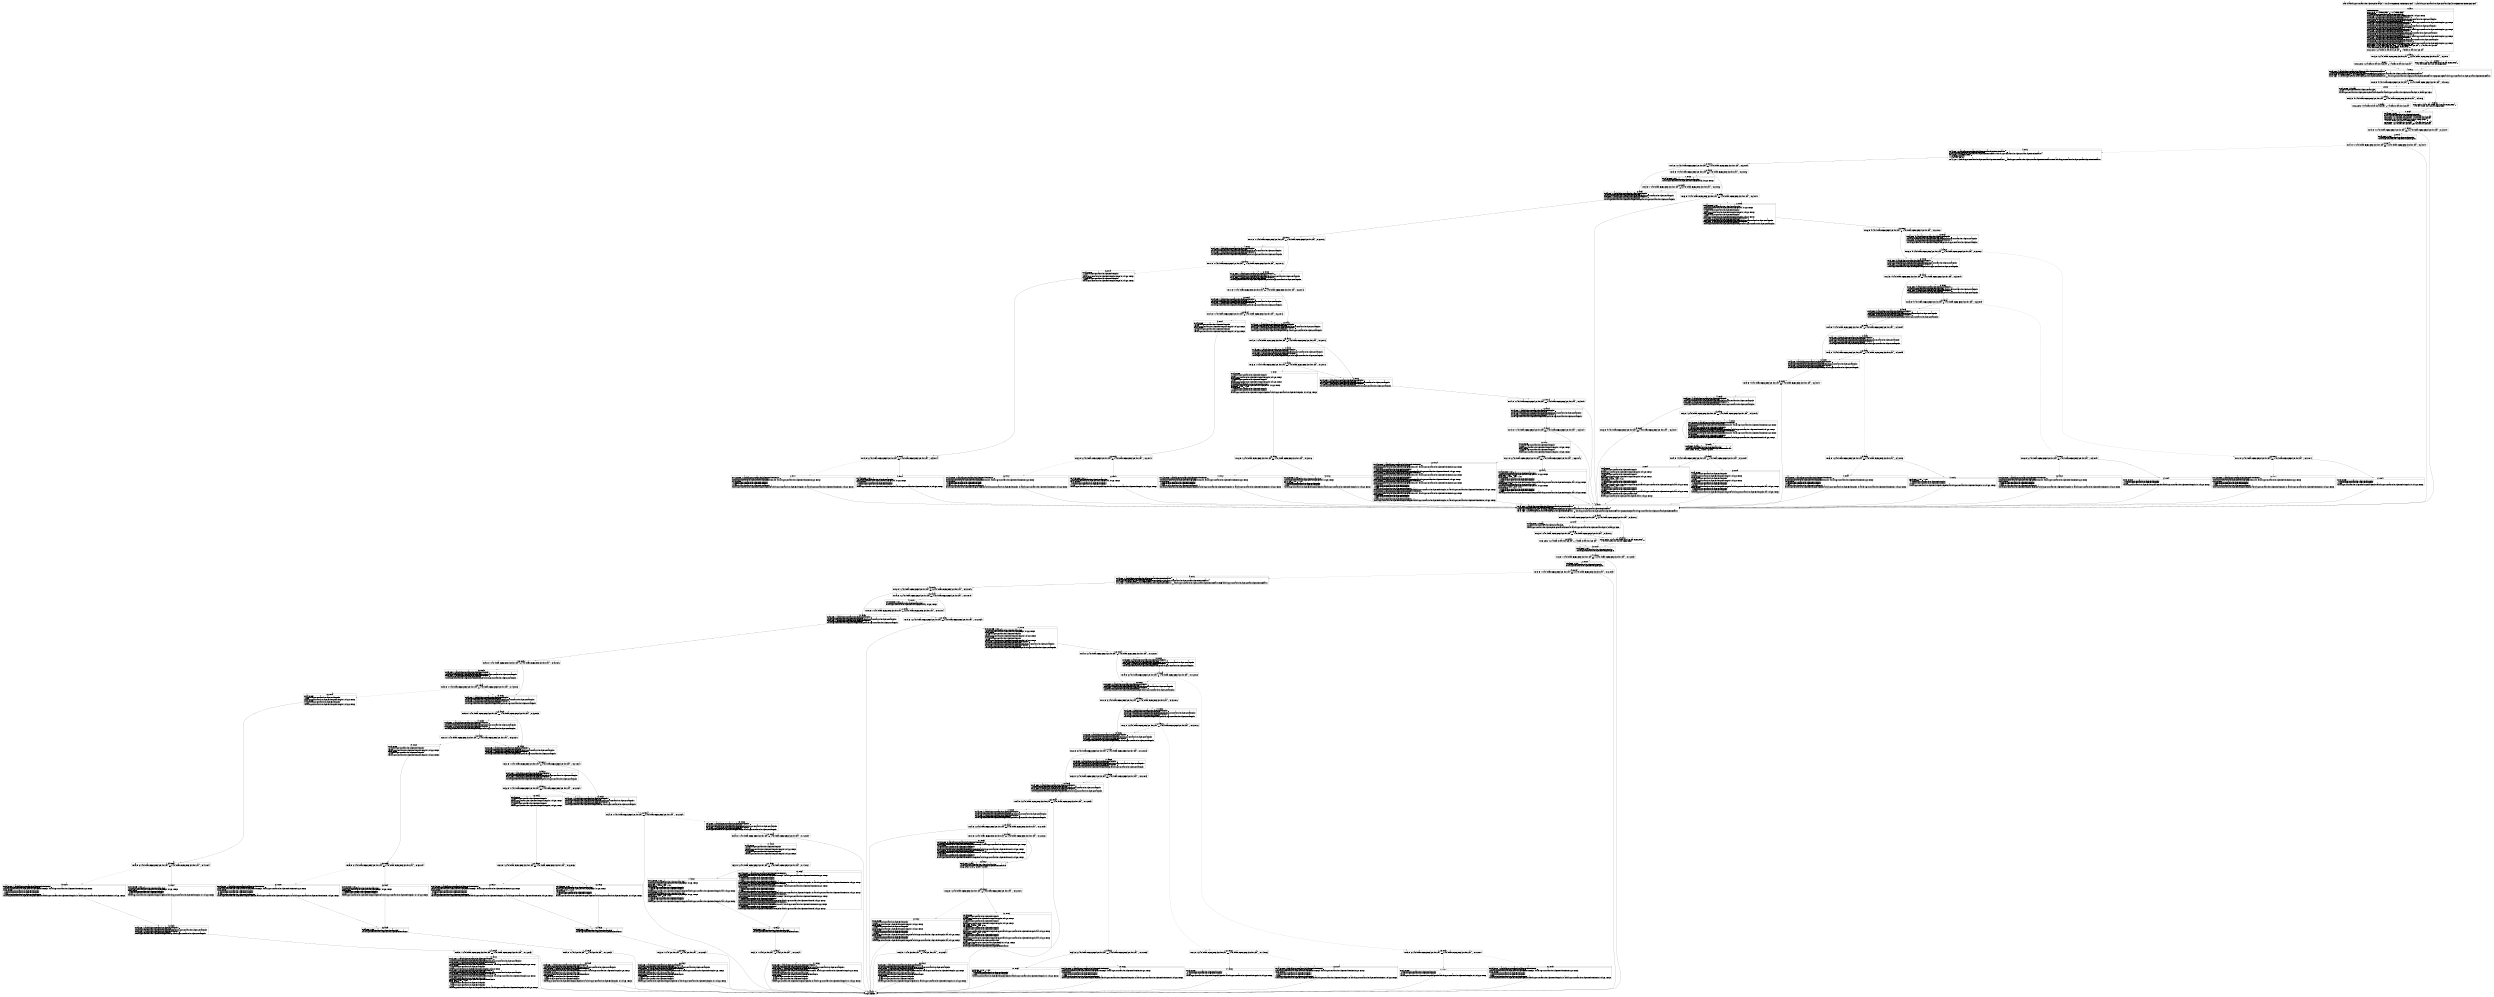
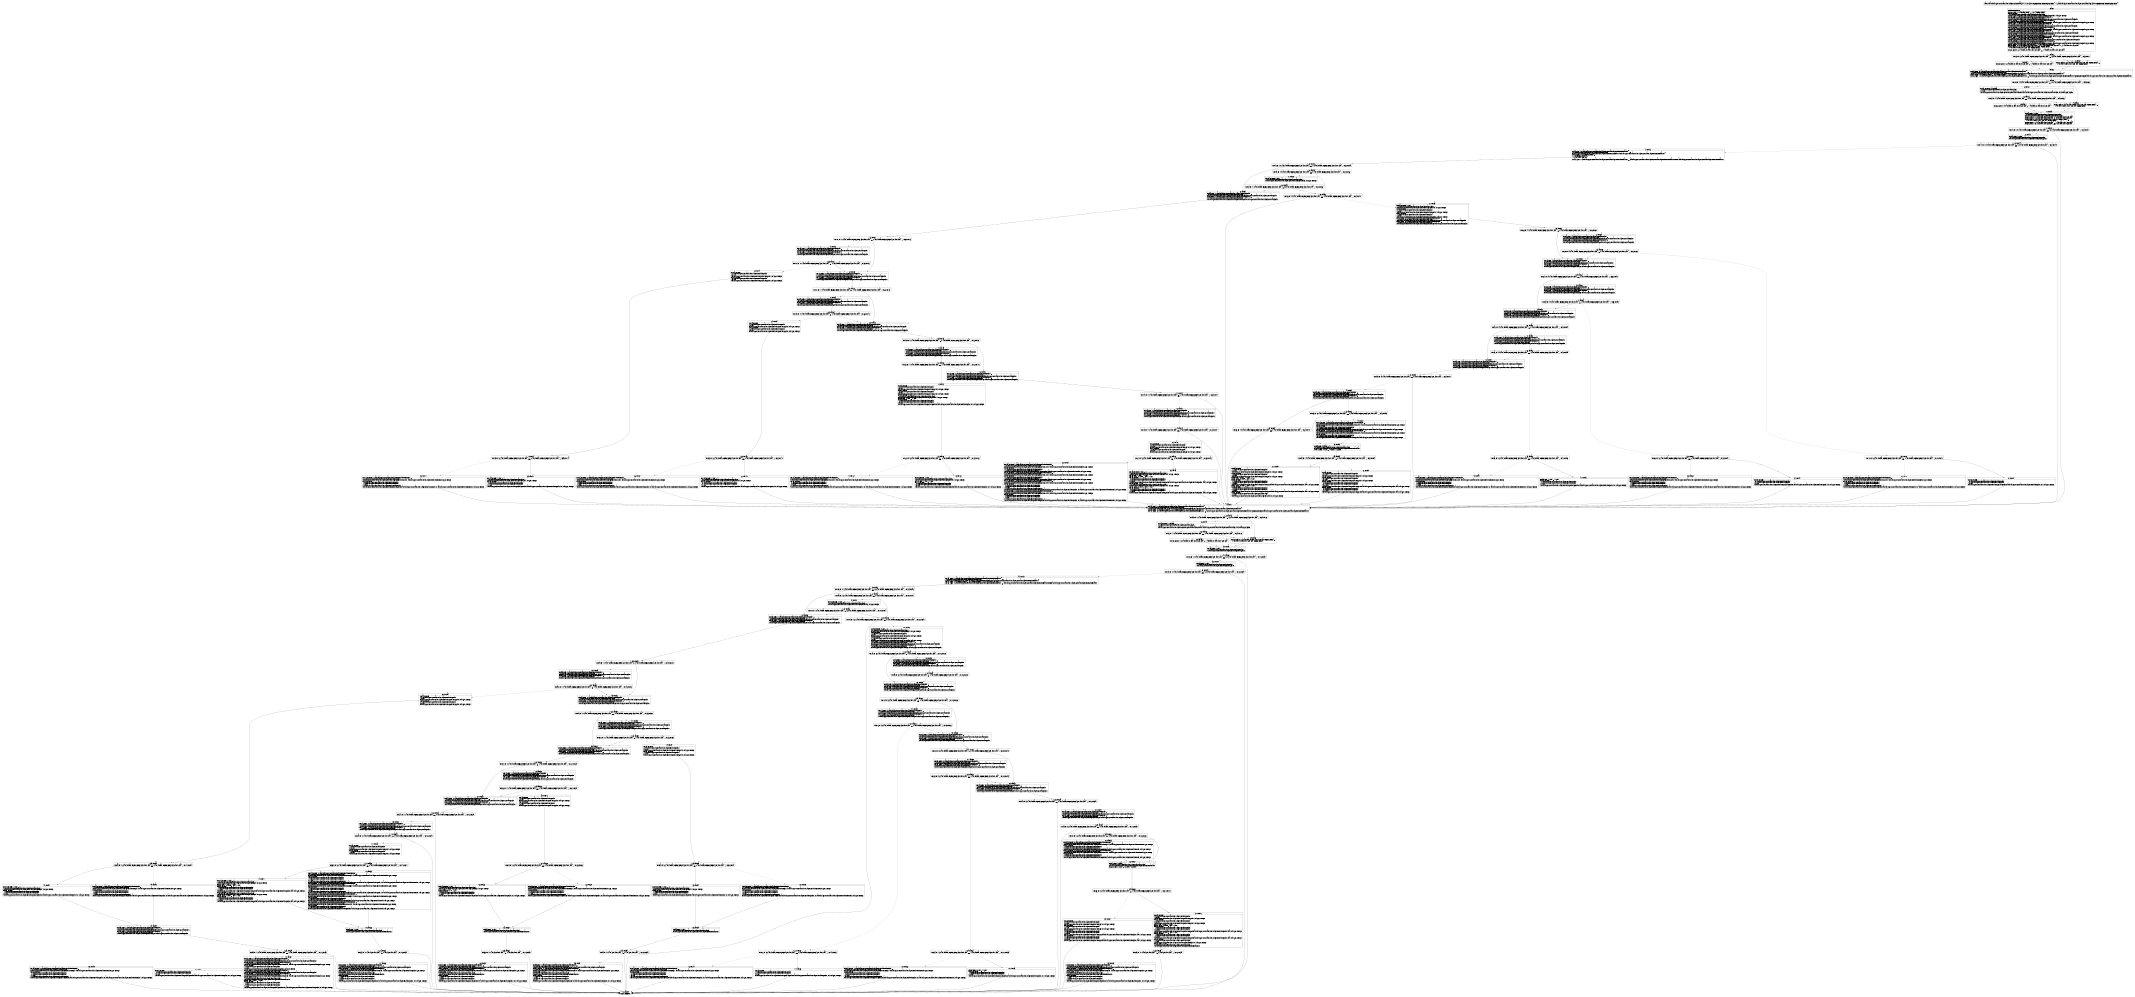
node "105: 0x01fc": removed
